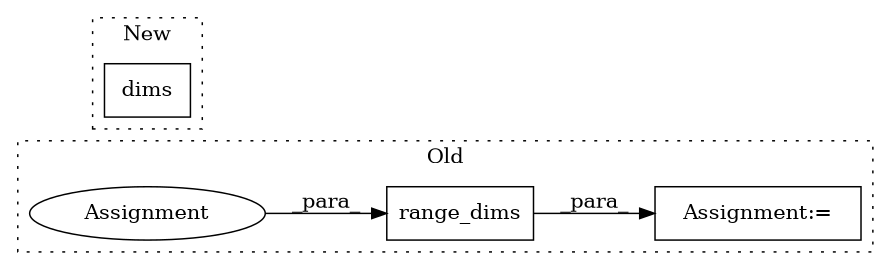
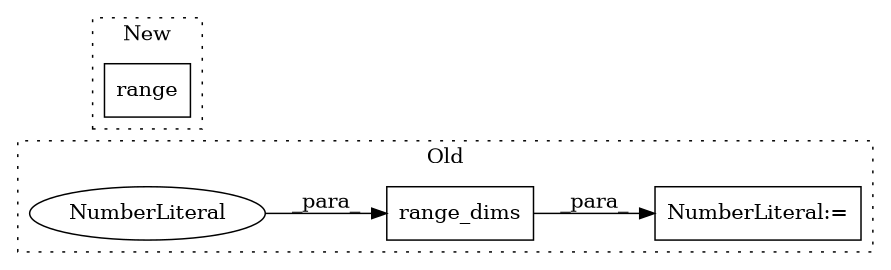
node "dims": label "dims" -> "range"
node "Assignment": label "Assignment" -> "NumberLiteral"
node "Assignment:=": label "Assignment:=" -> "NumberLiteral:="
